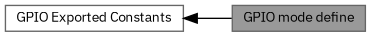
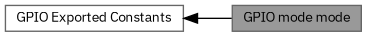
node "GPIO mode define": label "GPIO mode define" -> "GPIO mode mode"
